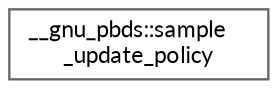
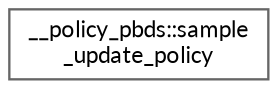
node "__gnu_pbds::sample _update_policy": label "__gnu_pbds::sample _update_policy" -> "__policy_pbds::sample _update_policy"
